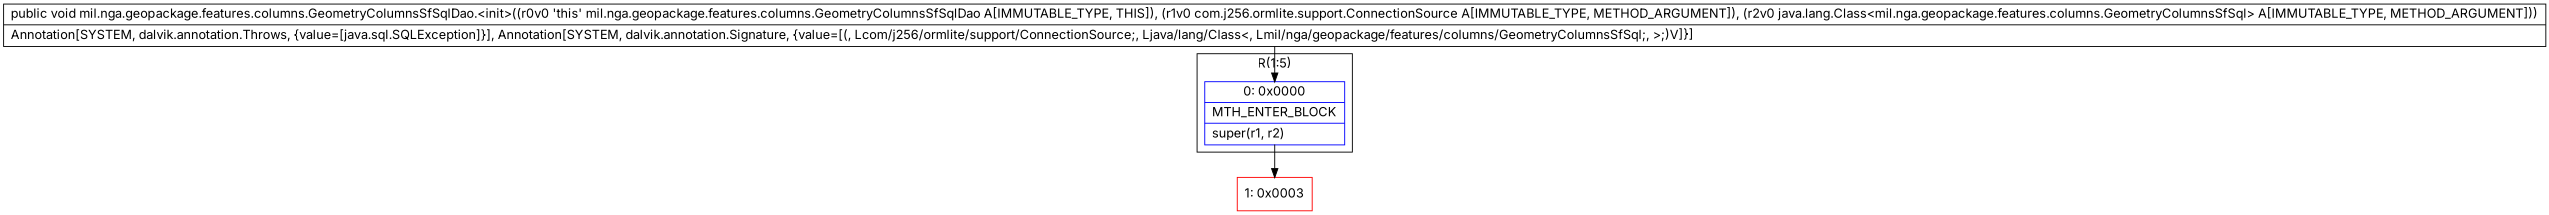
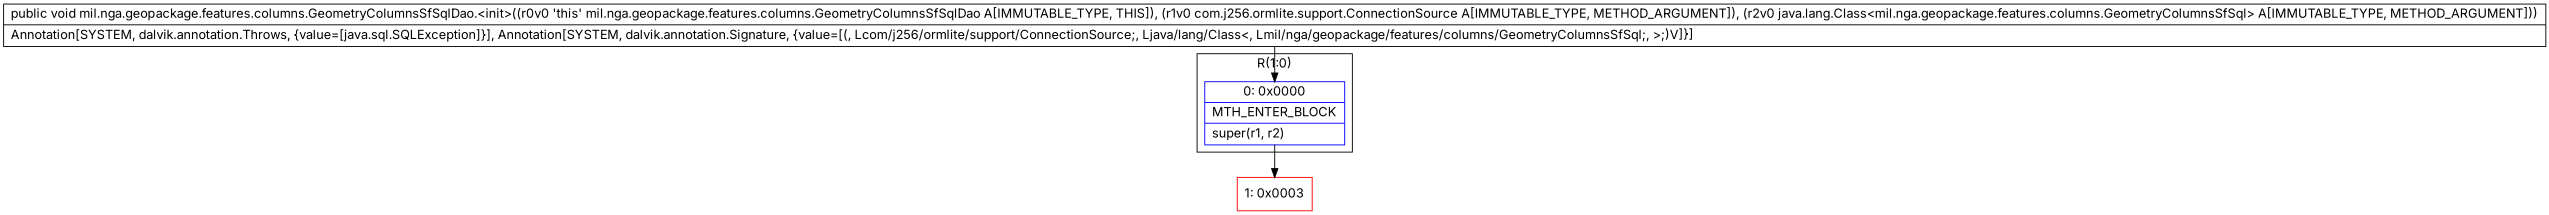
cluster "R(1:5)": label "R(1:5)" -> "R(1:0)"
